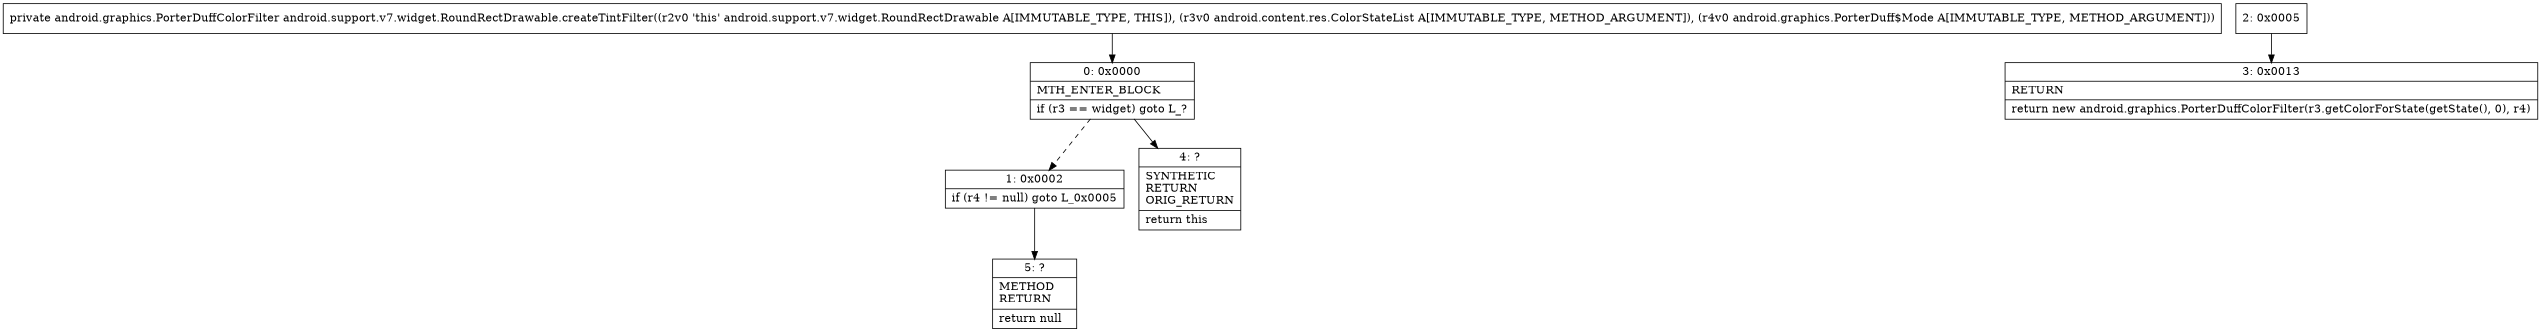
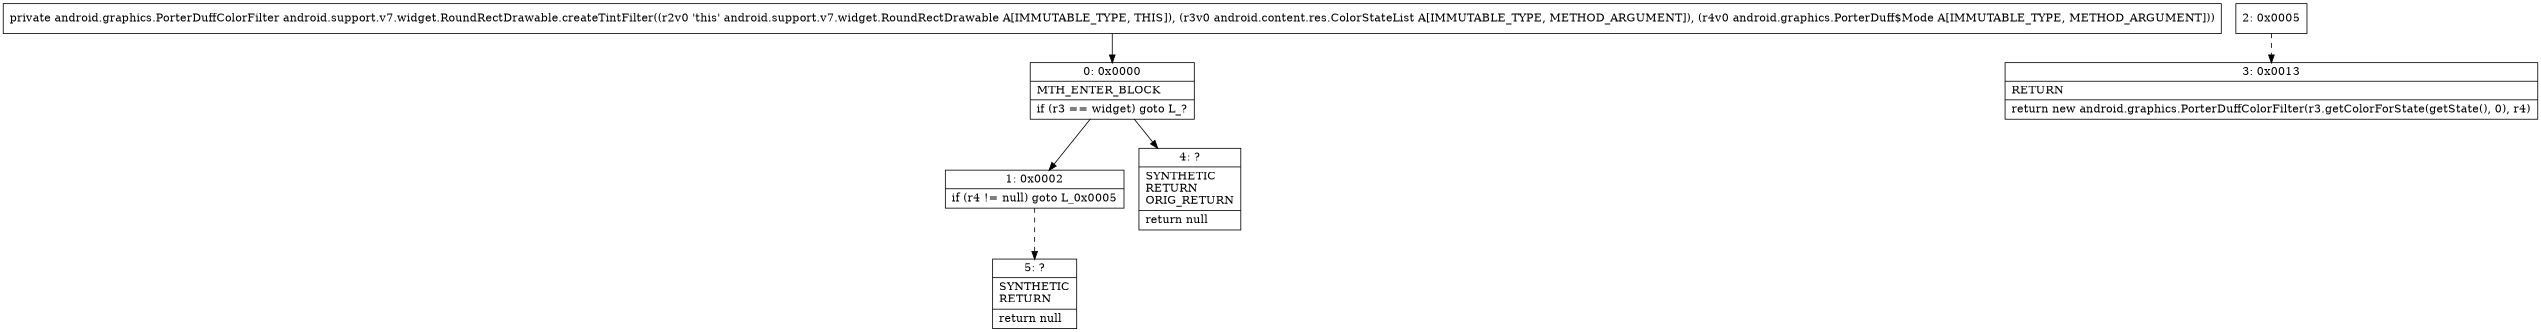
edge "2: 0x0005" -> "3: 0x0013": style solid -> dashed
edge "0: 0x0000" -> "1: 0x0002": style dashed -> solid
node "4: ?": text "return this" -> "return null"
edge "1: 0x0002" -> "5: ?": style solid -> dashed
node "5: ?": text "METHOD" -> "SYNTHETIC"
